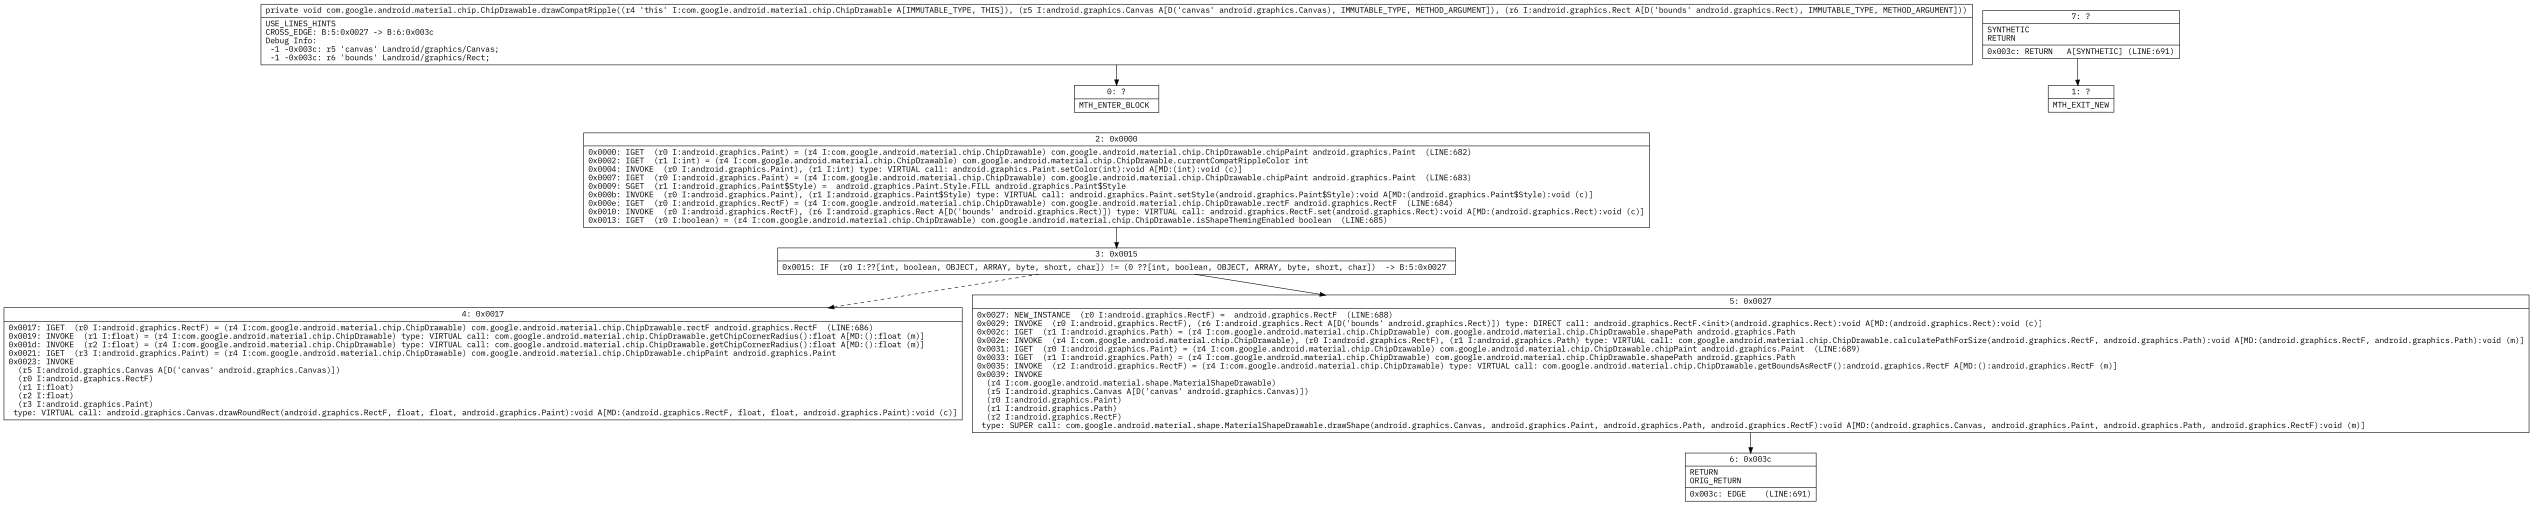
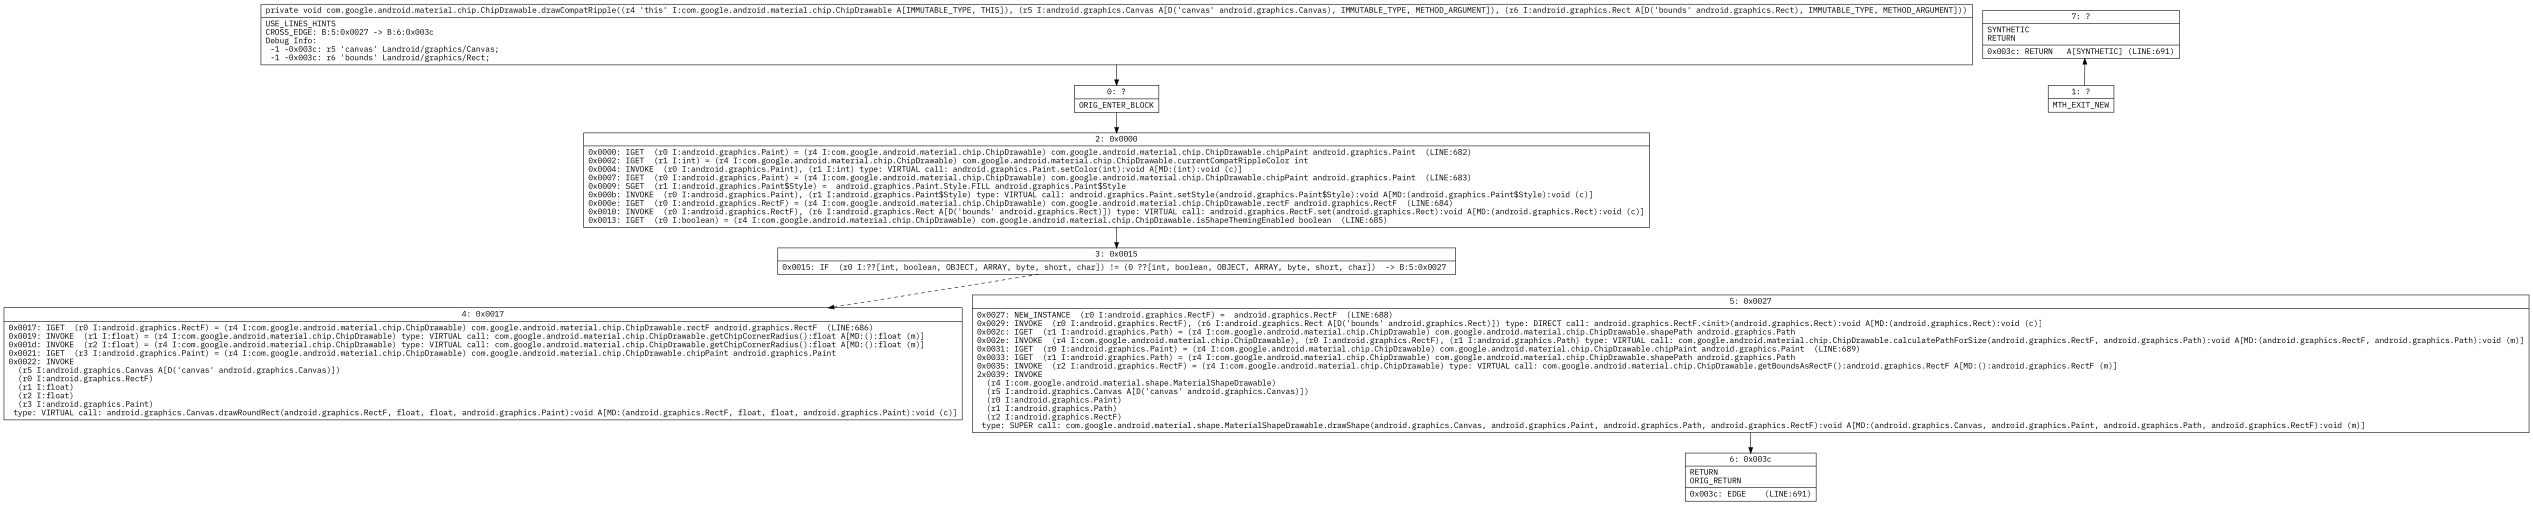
edge "7: ?" -> "1: ?": reversed
node "0: ?": text "MTH_ENTER_BLOCK" -> "ORIG_ENTER_BLOCK"
edge "0: ?" -> "2: 0x0000": added
edge "3: 0x0015" -> "5: 0x0027": removed
node "4: 0x0017": text "0x0023: INVOKE" -> "0x0022: INVOKE"
node "5: 0x0027": text "0x0039: INVOKE" -> "2x0039: INVOKE"
